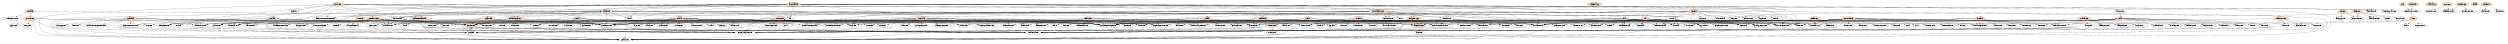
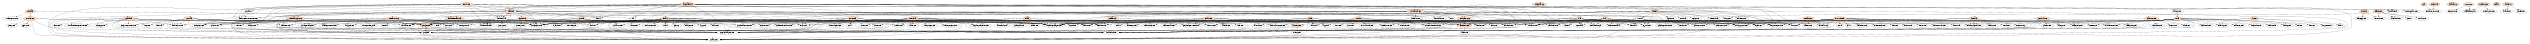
node "suomi.fi": removed
